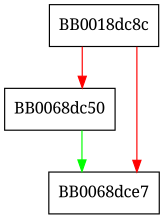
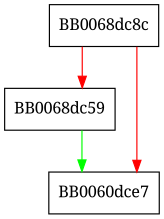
node "BB0018dc8c": label "BB0018dc8c" -> "BB0068dc8c"
node "BB0068dc50": label "BB0068dc50" -> "BB0068dc59"
node "BB0068dce7": label "BB0068dce7" -> "BB0060dce7"
